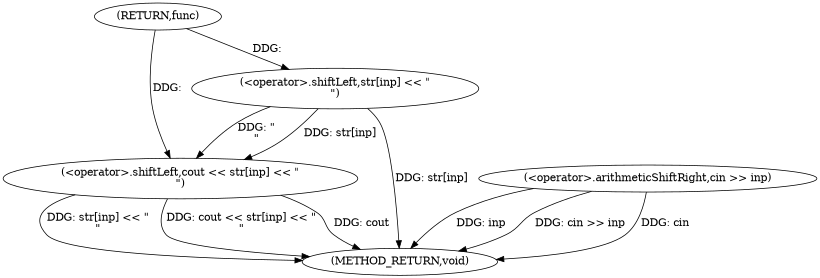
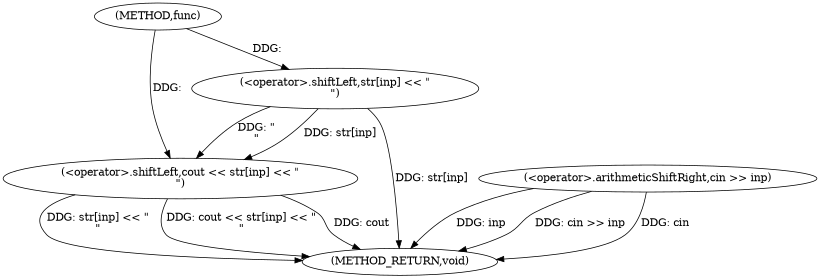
node "(RETURN,func)": label "(RETURN,func)" -> "(METHOD,func)"
